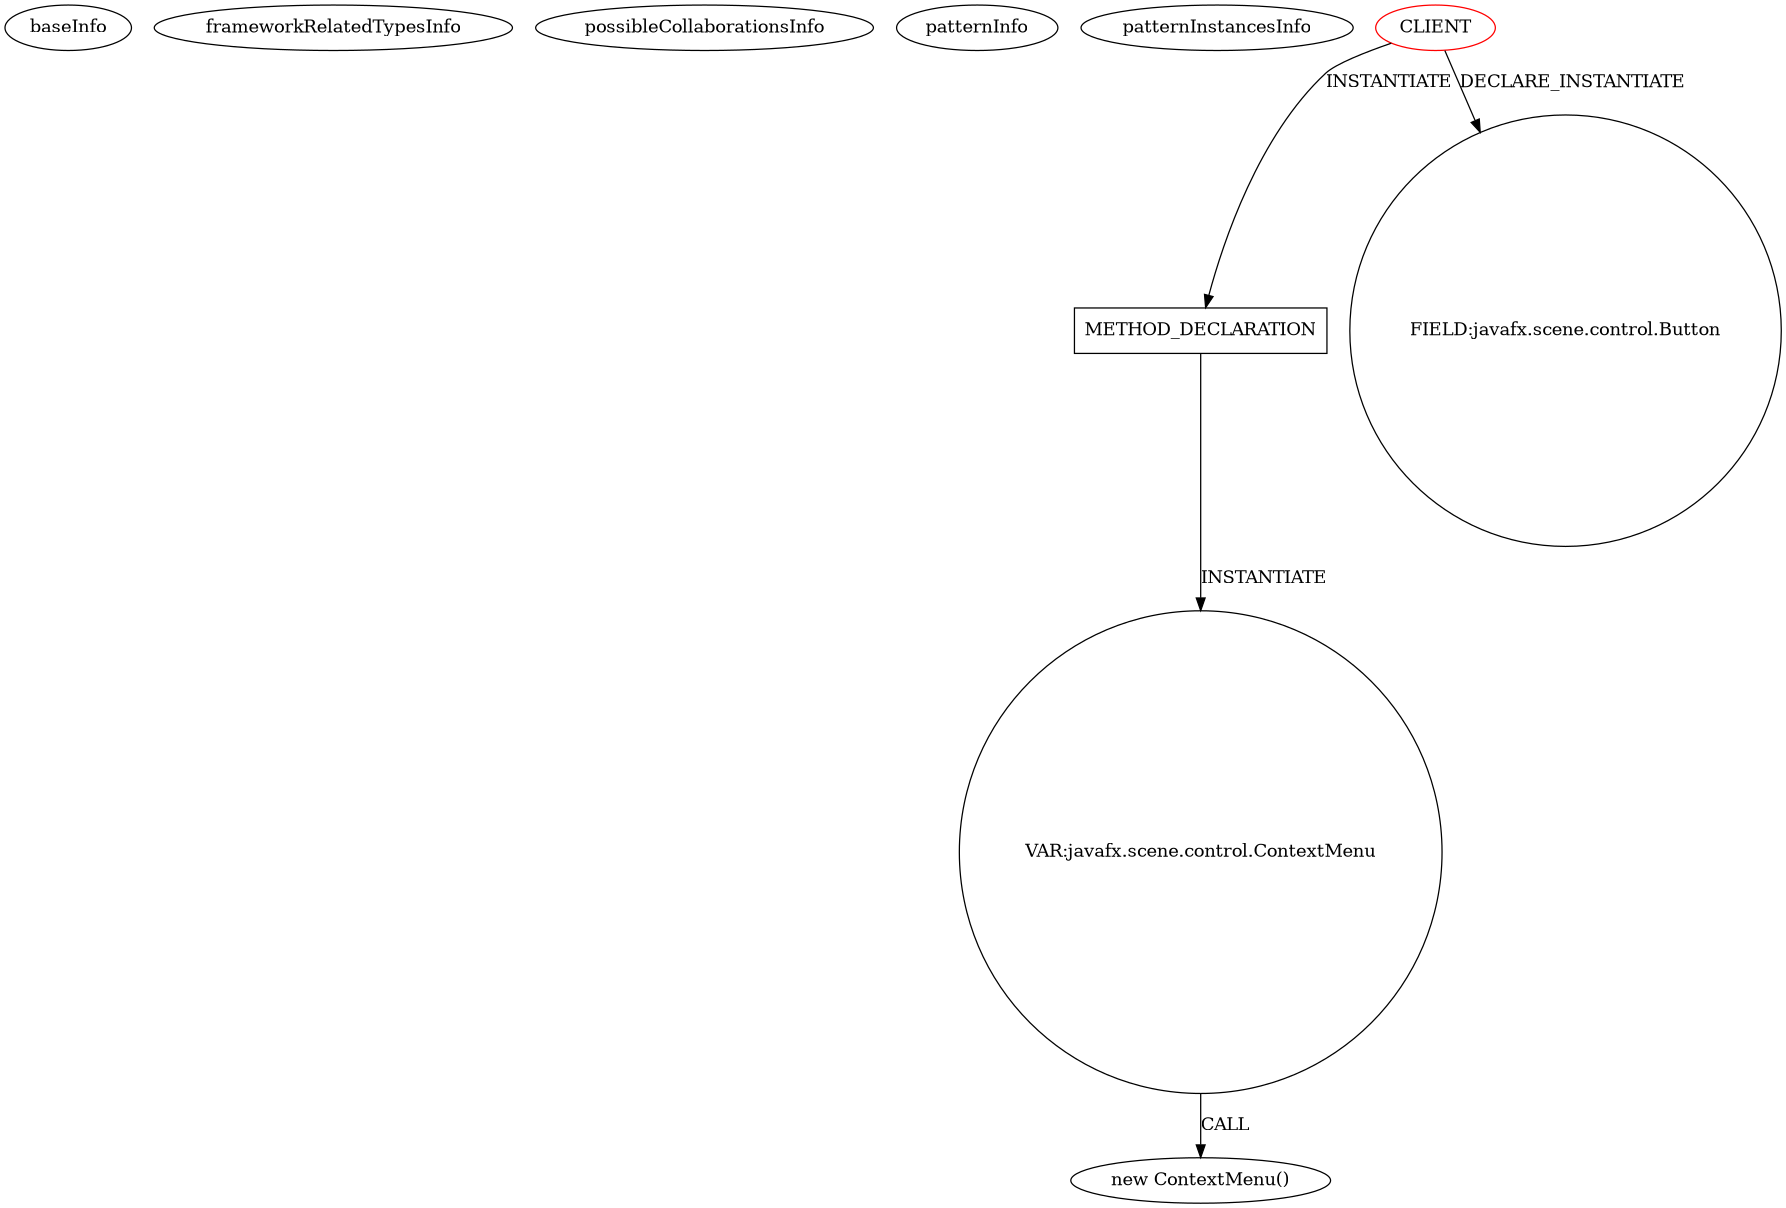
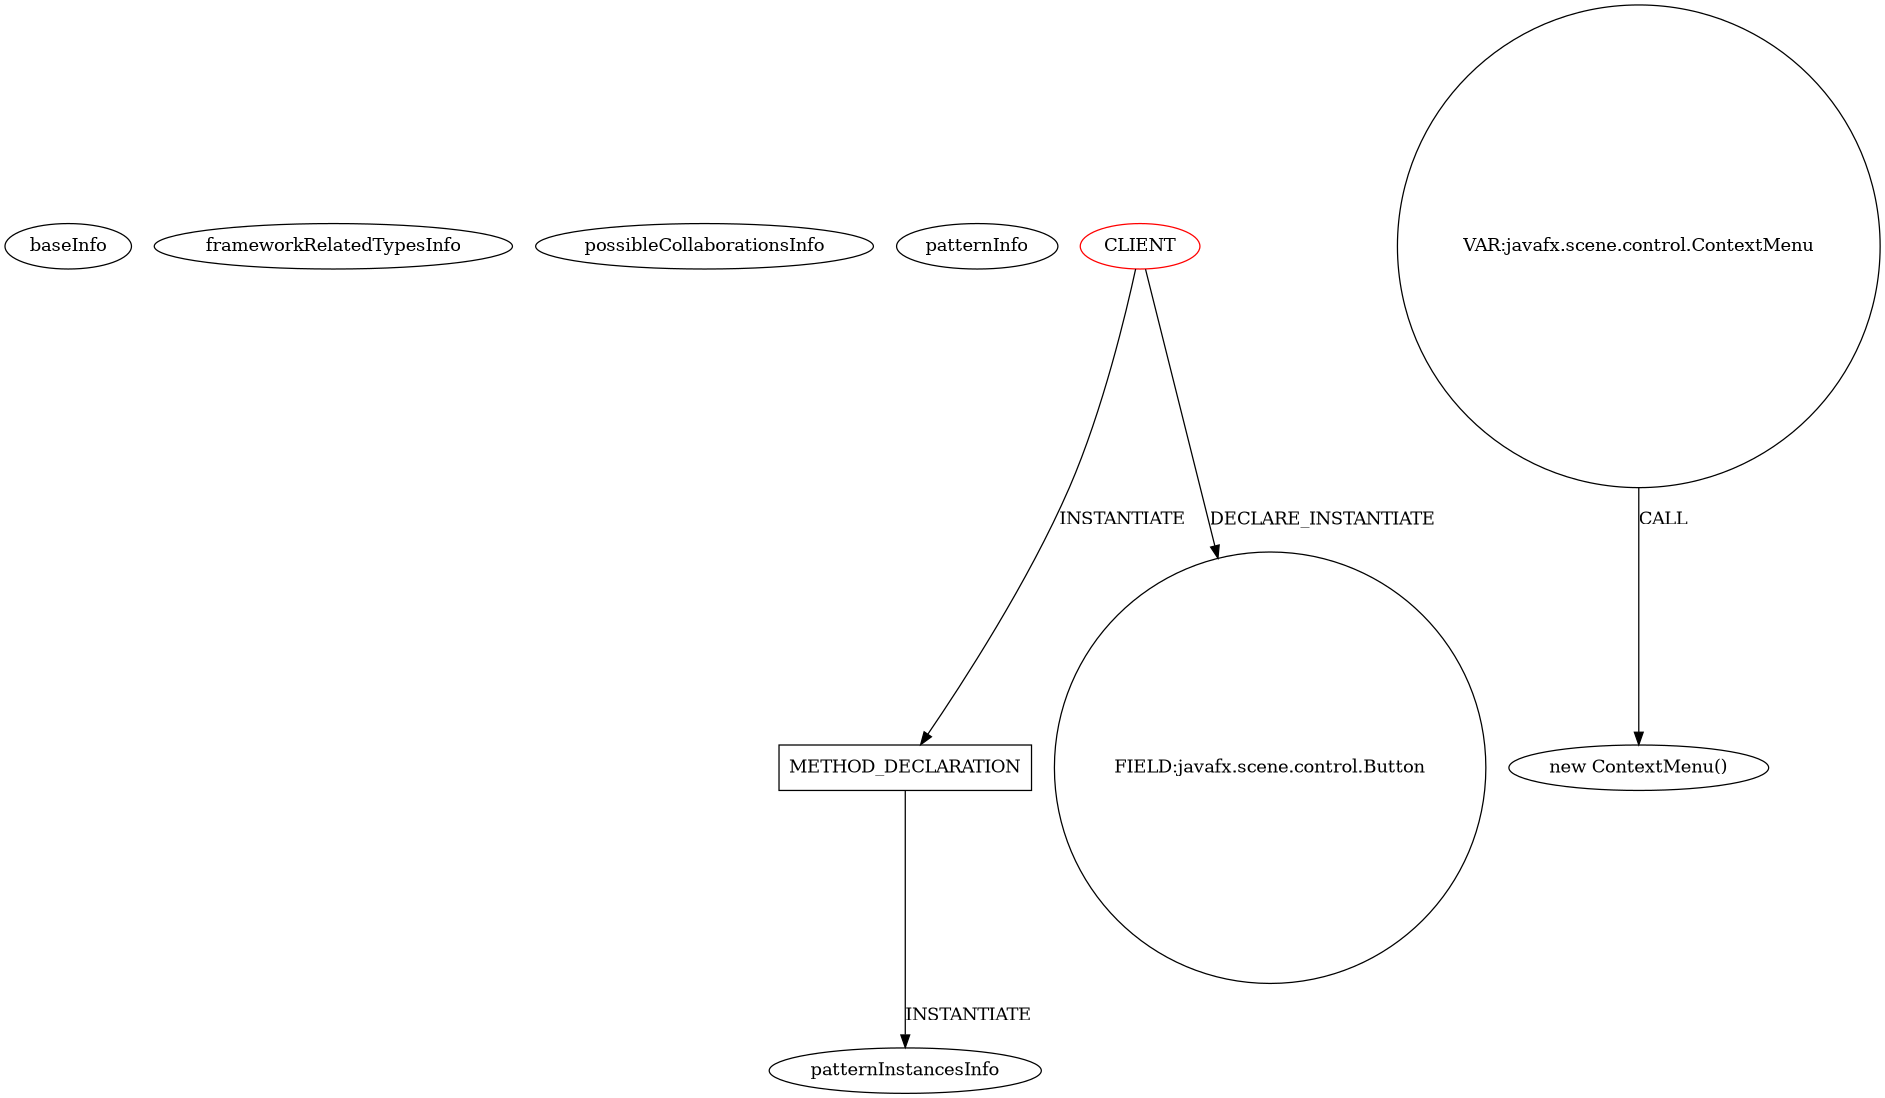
edge "METHOD_DECLARATION" -> "VAR:javafx.scene.control.ContextMenu": now "METHOD_DECLARATION" -> "patternInstancesInfo"
